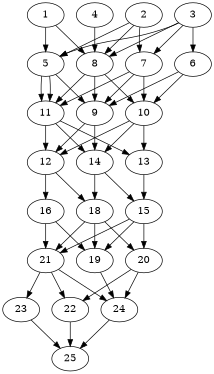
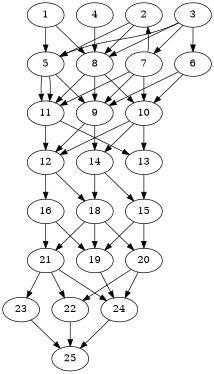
edge "2" -> "7": reversed
edge "11" -> "14": removed
edge "15" -> "21": removed
